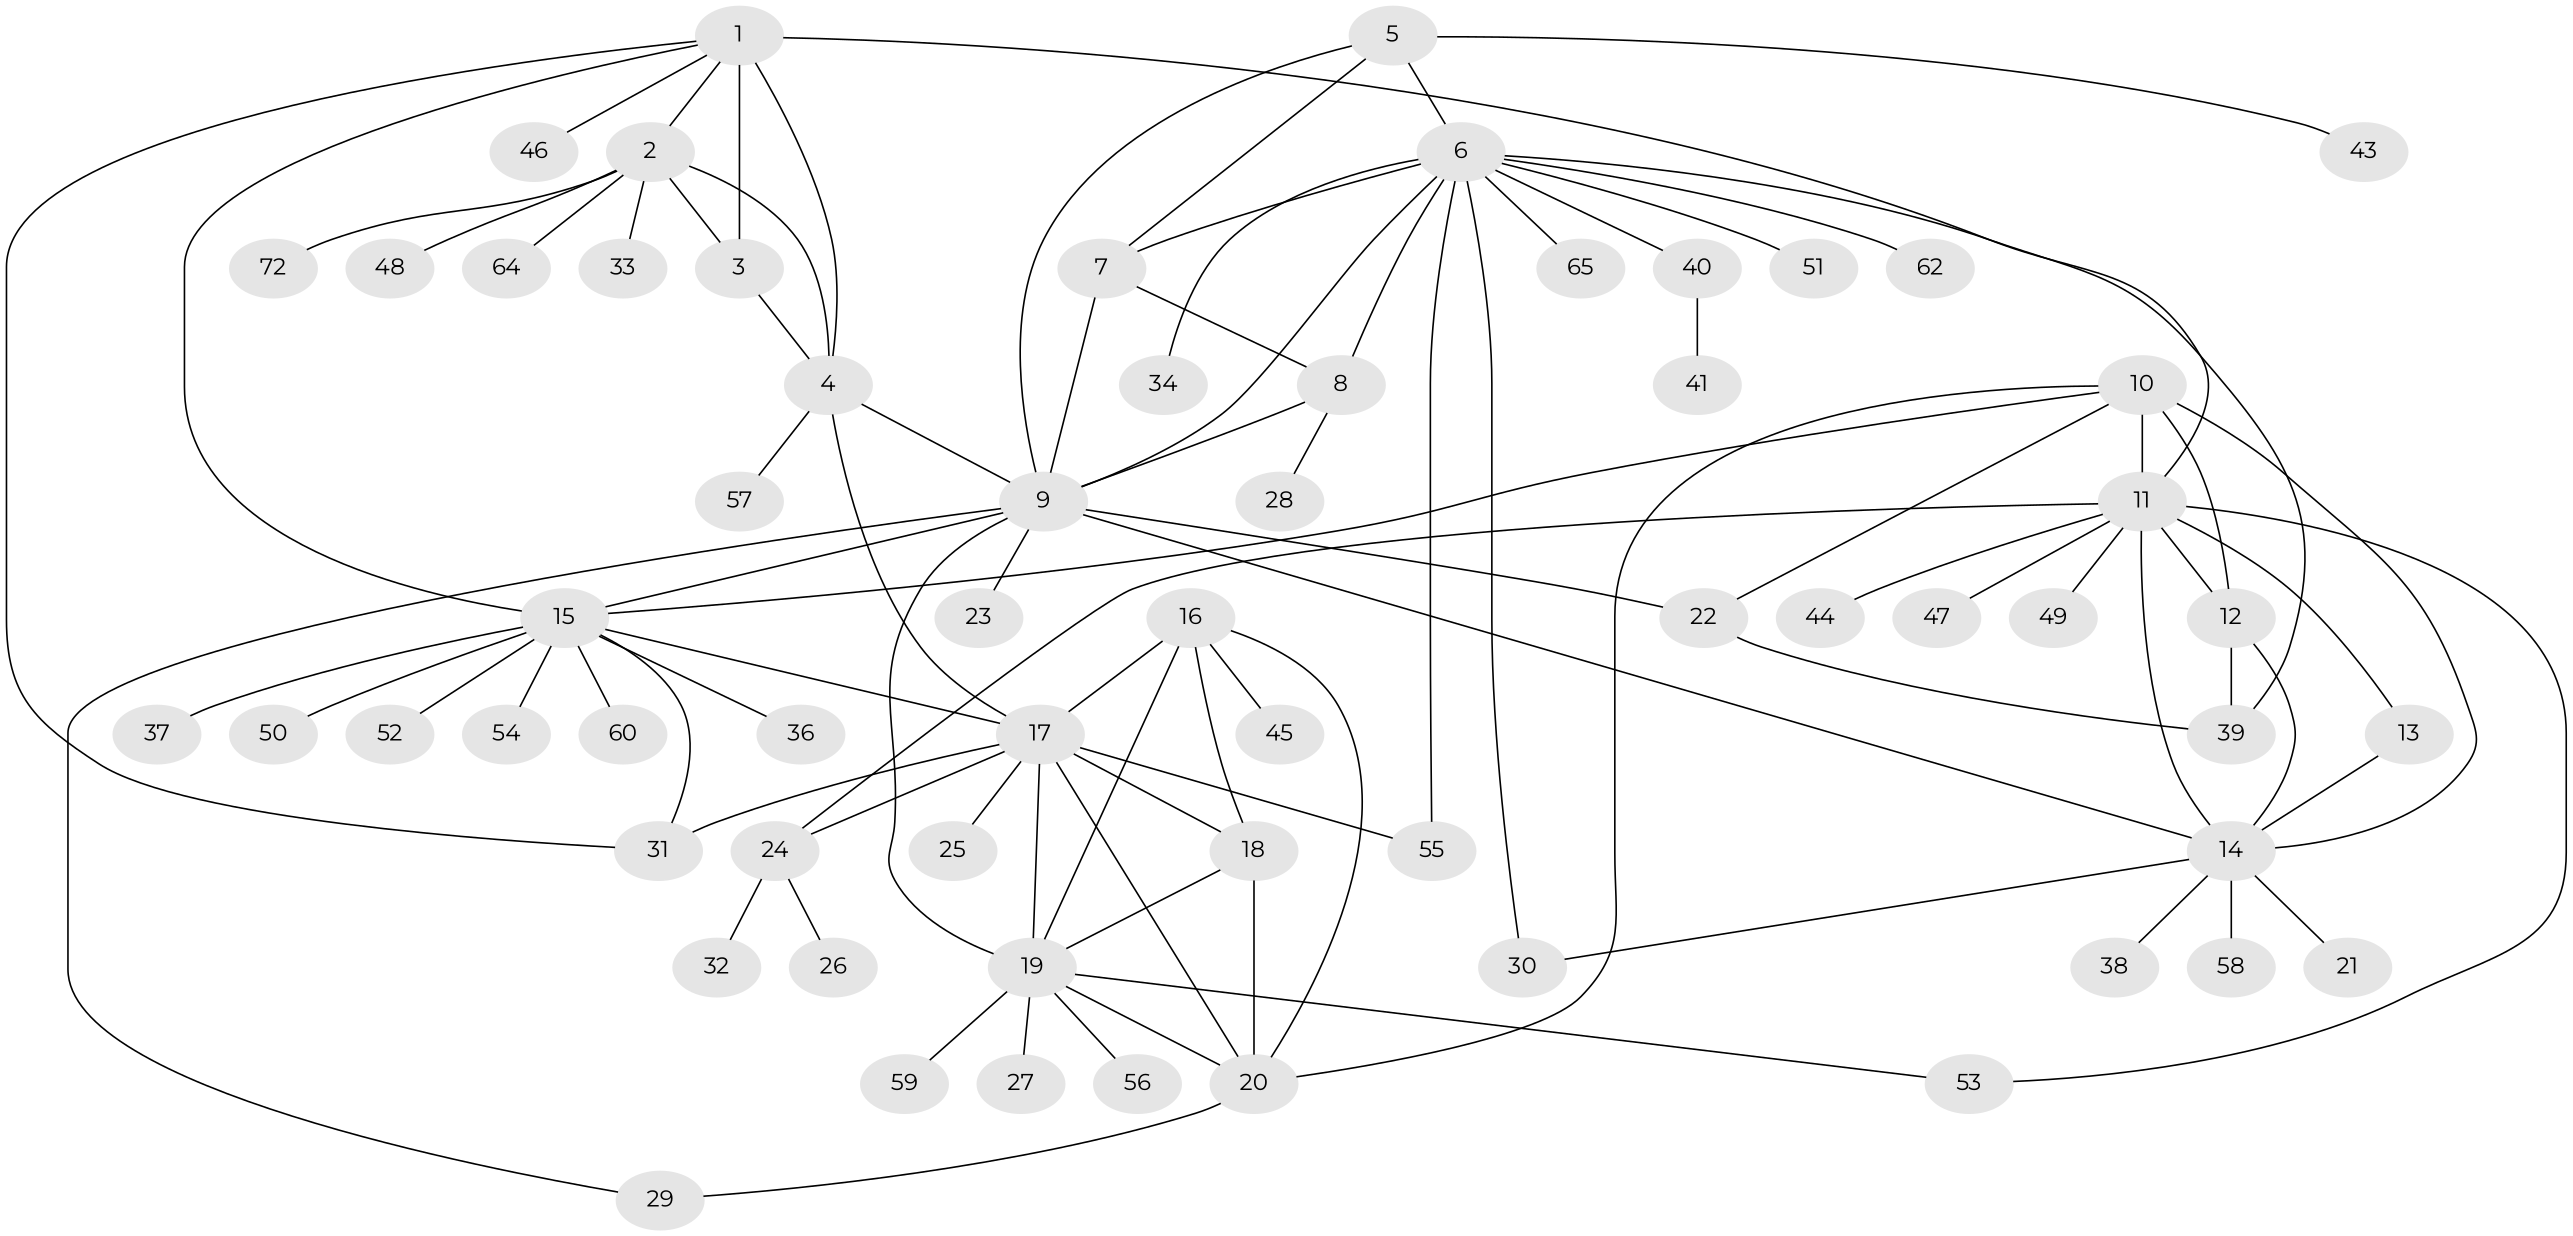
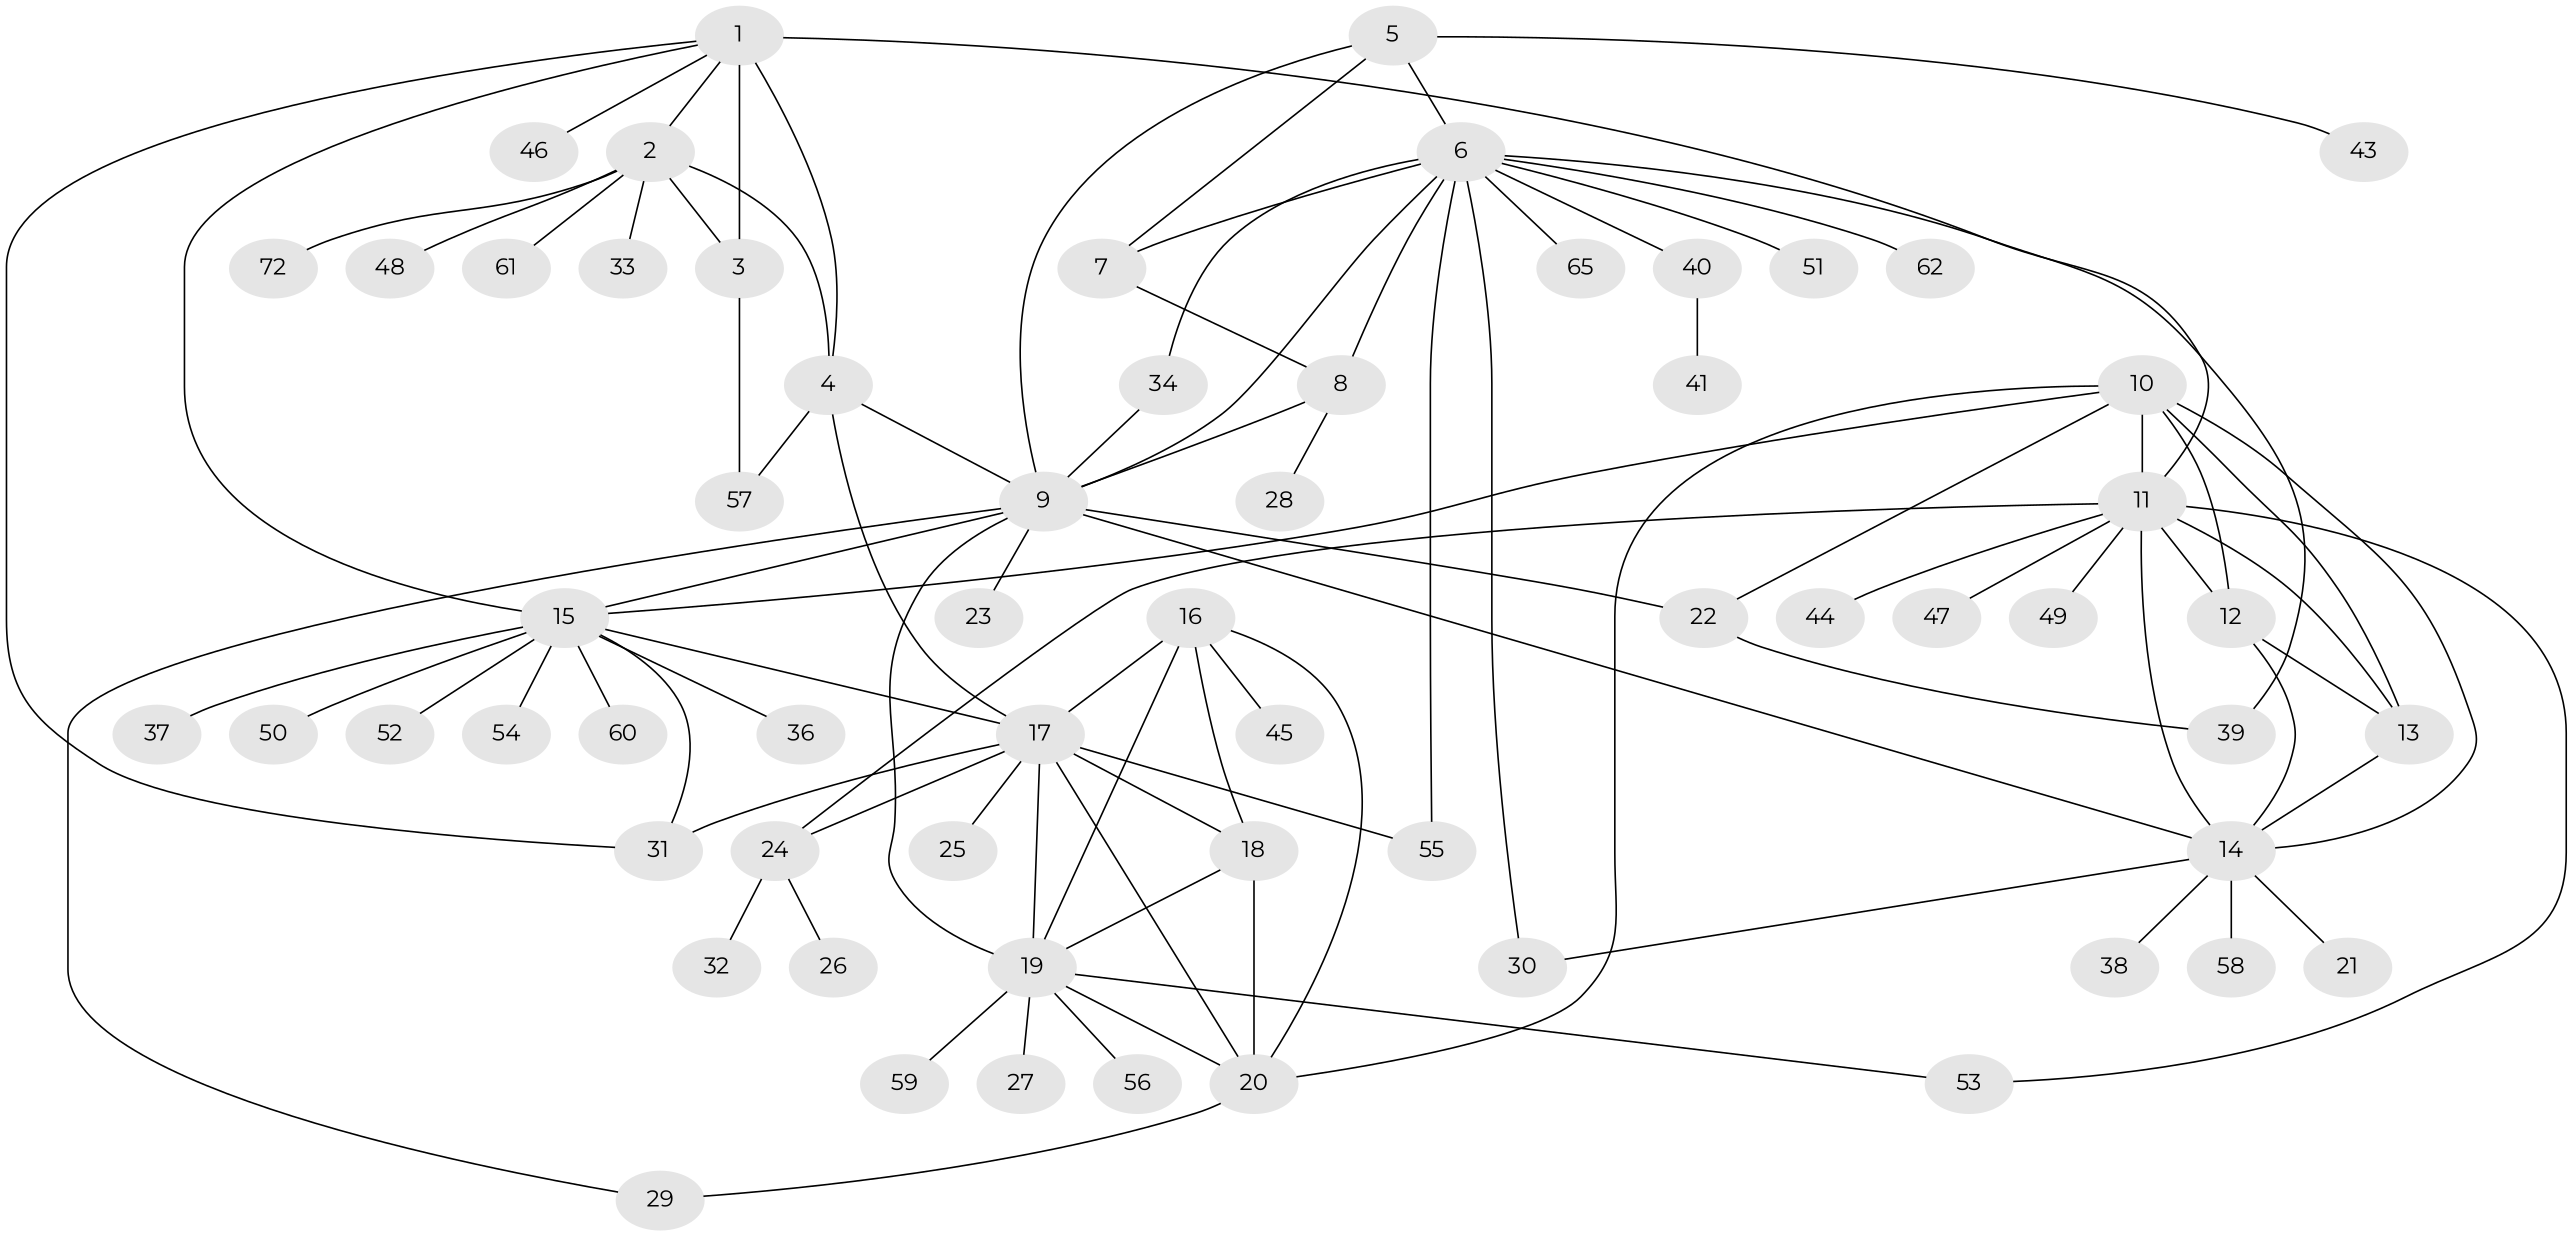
node "64": label "64" -> "61"
edge "3" -- "4": now "3" -- "57"
edge "7" -- "9": now "34" -- "9"
edge "10" -- "13": added
edge "12" -- "39": now "12" -- "13"
